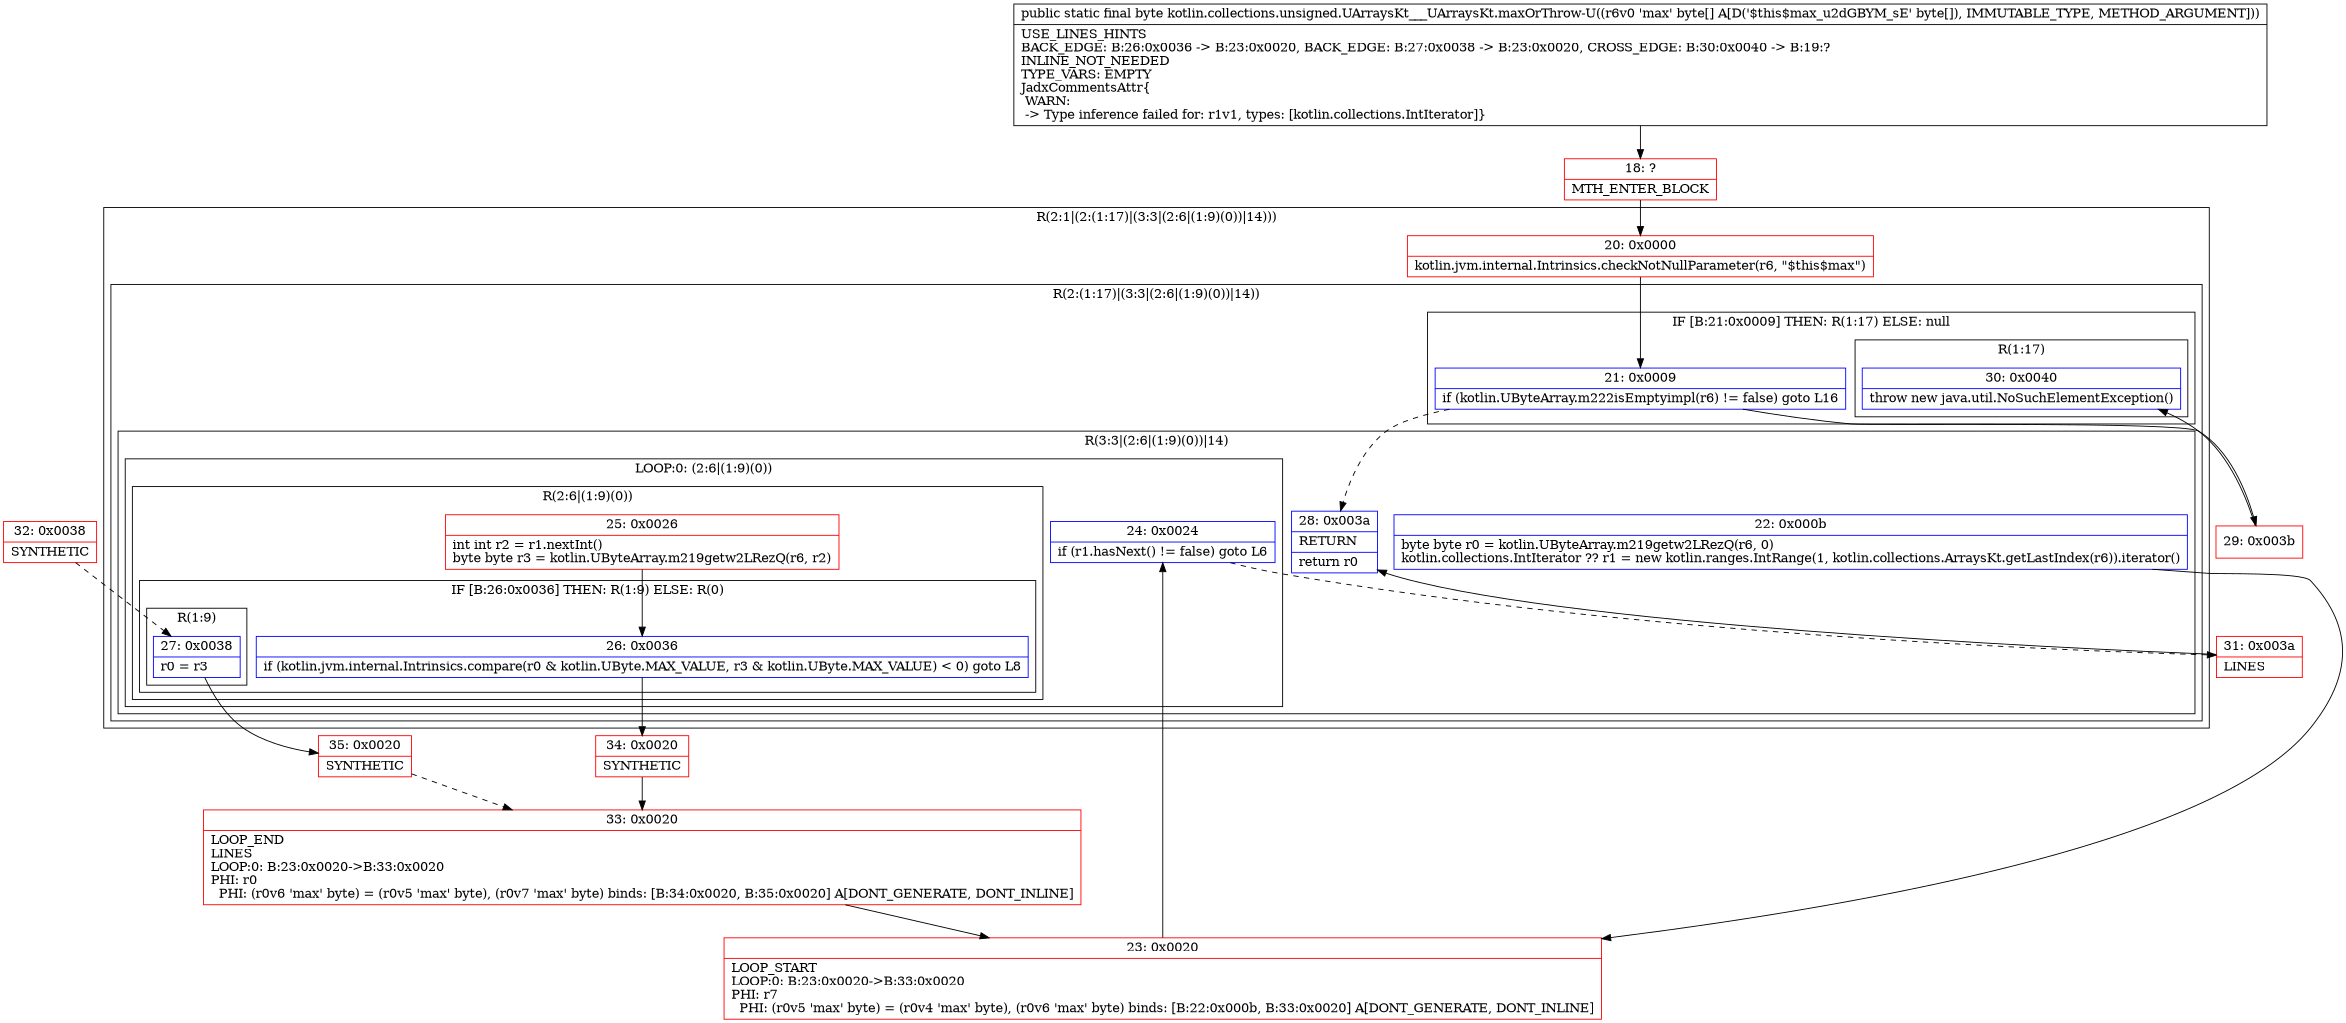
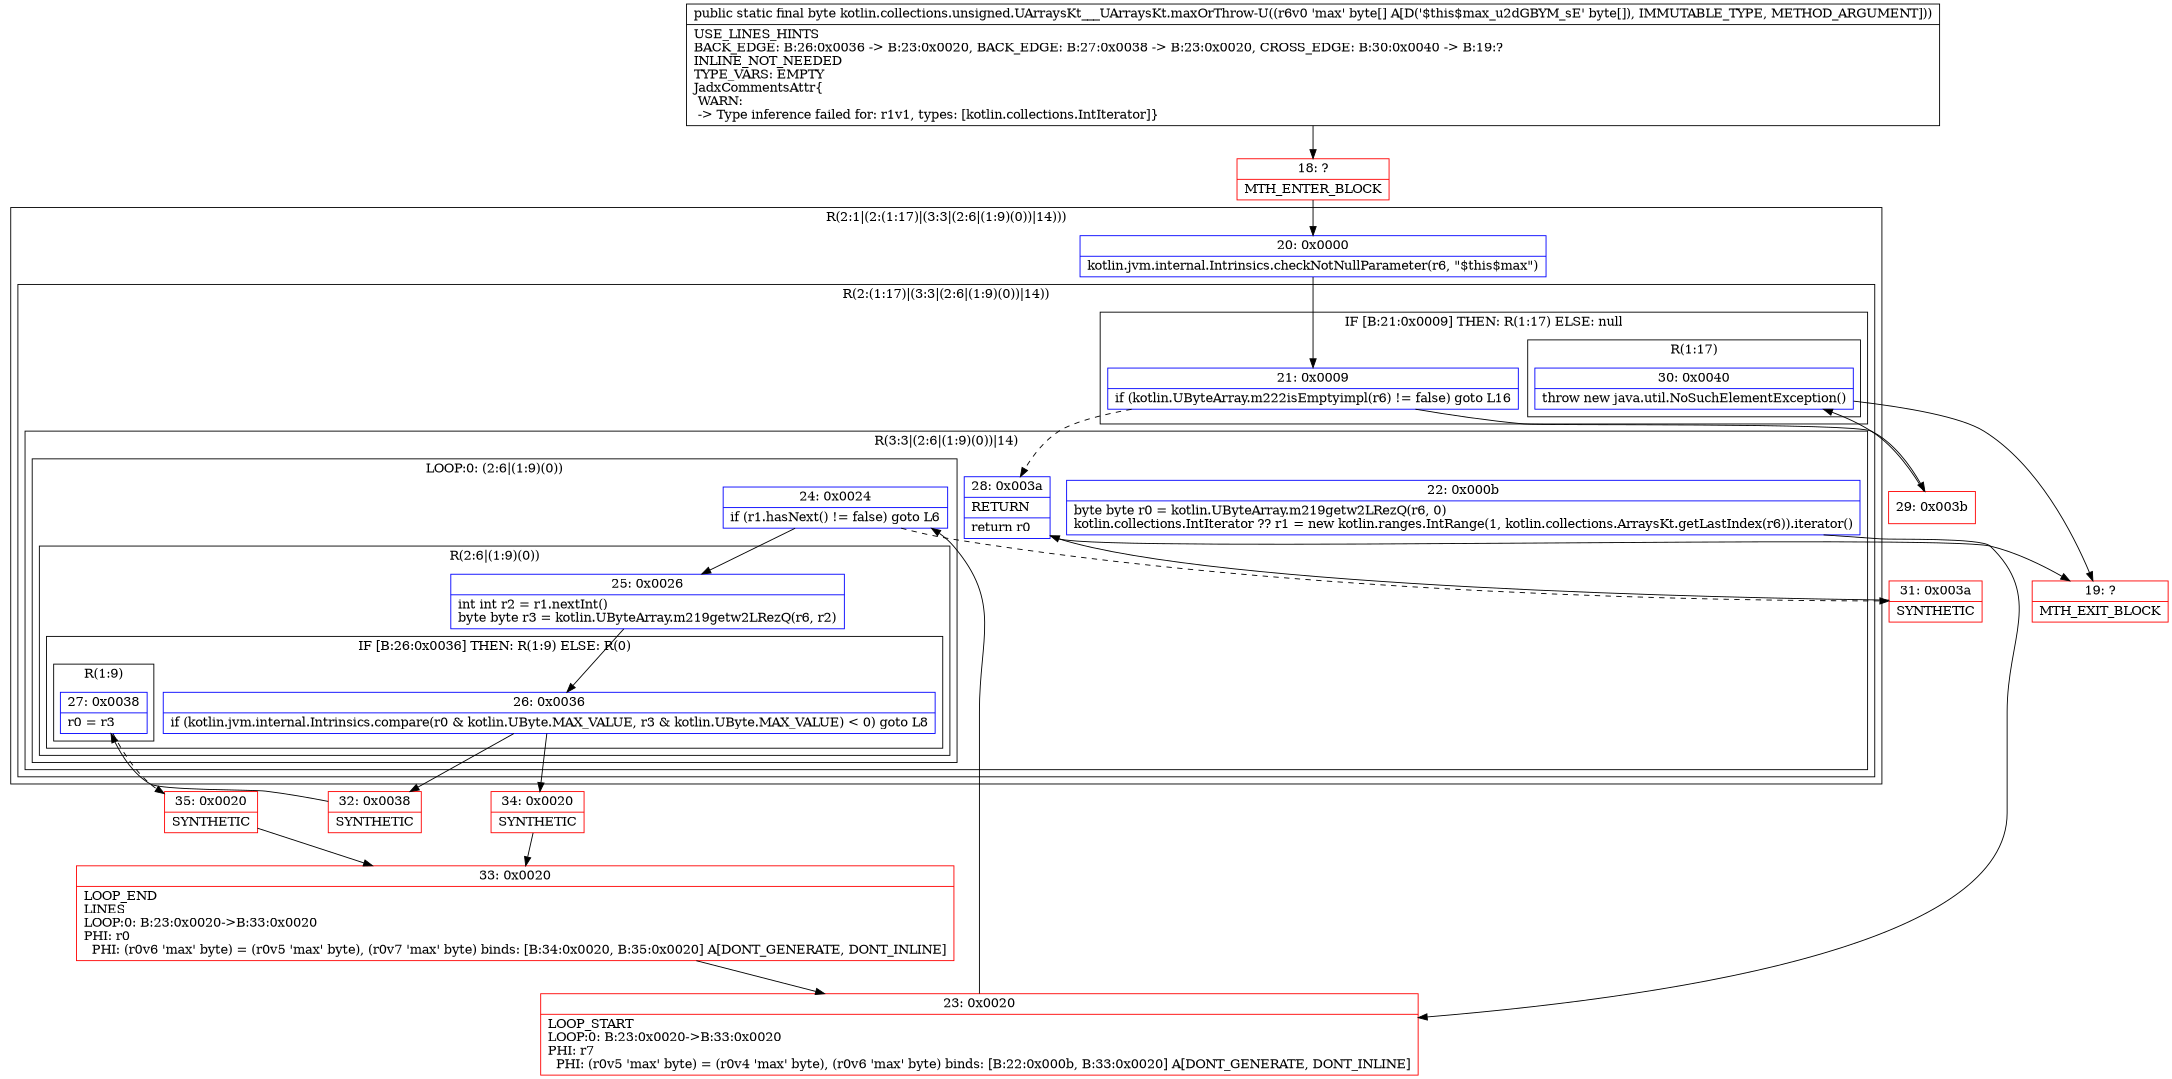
node "20: 0x0000": color red -> blue
node "25: 0x0026": color red -> blue
edge "24: 0x0024" -> "25: 0x0026": added
edge "32: 0x0038" -> "27: 0x0038": style dashed -> solid
node "19: ?": added
node "31: 0x003a": text "LINES" -> "SYNTHETIC"
edge "27: 0x0038" -> "35: 0x0020": style solid -> dashed
edge "26: 0x0036" -> "32: 0x0038": added
edge "35: 0x0020" -> "33: 0x0020": style dashed -> solid
